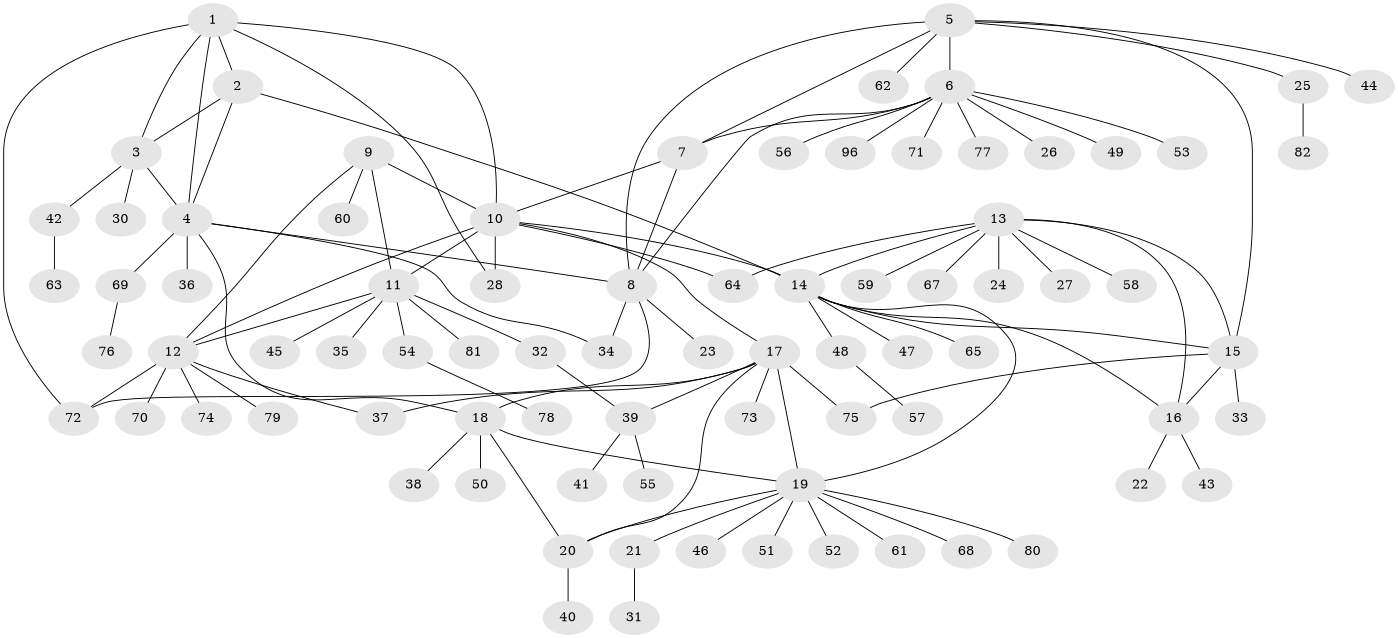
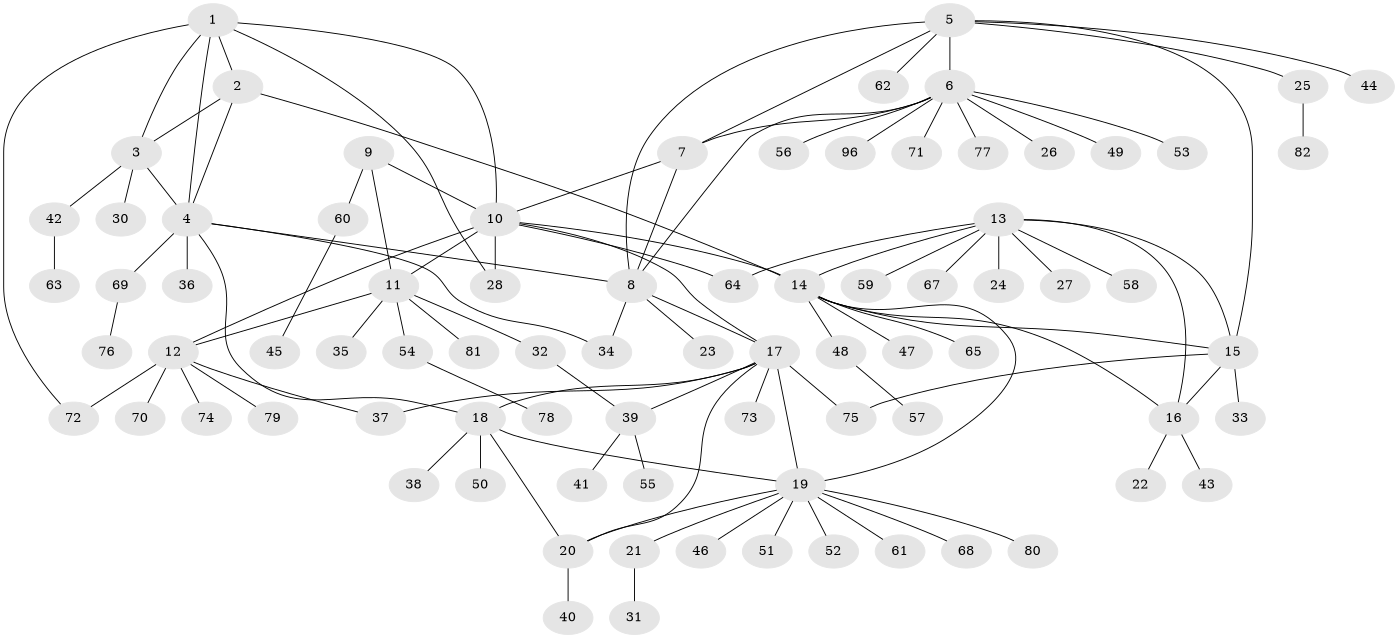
edge "9" -- "12": removed
edge "11" -- "45": now "60" -- "45"
edge "8" -- "72": now "8" -- "17"
